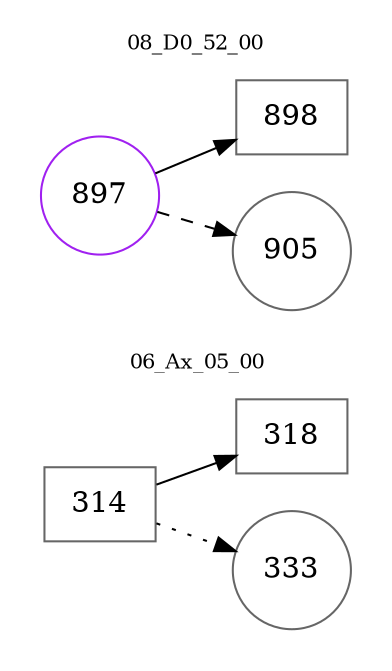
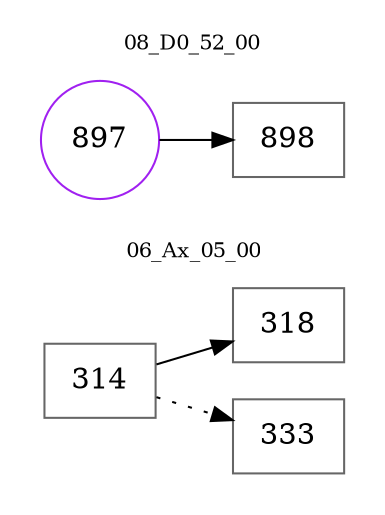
node "905": removed
node "333": shape circle -> box
